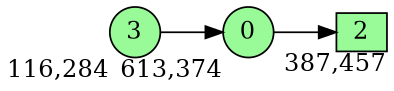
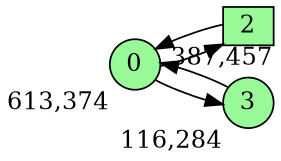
edge "2 387,457" -> "0 613,374": added
edge "0 613,374" -> "3 116,284": added
